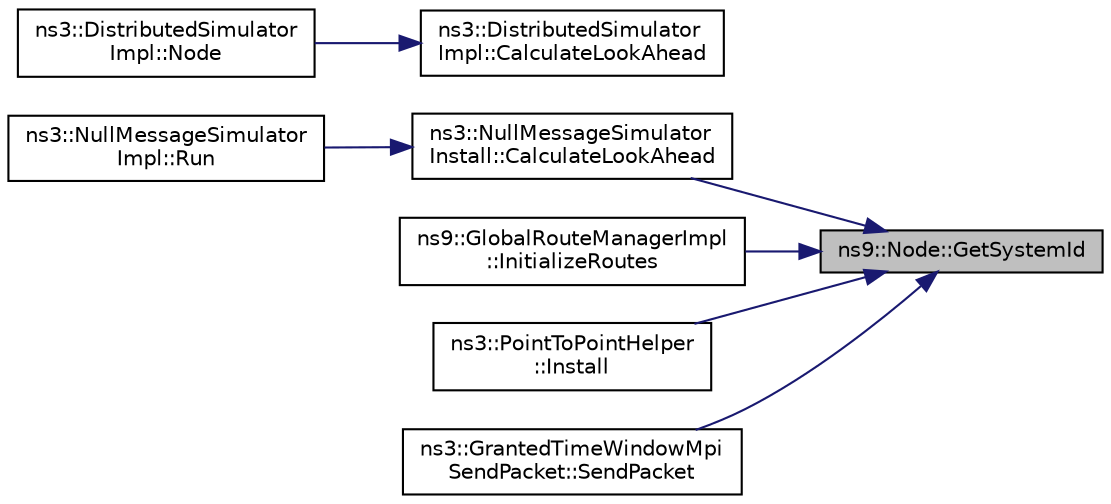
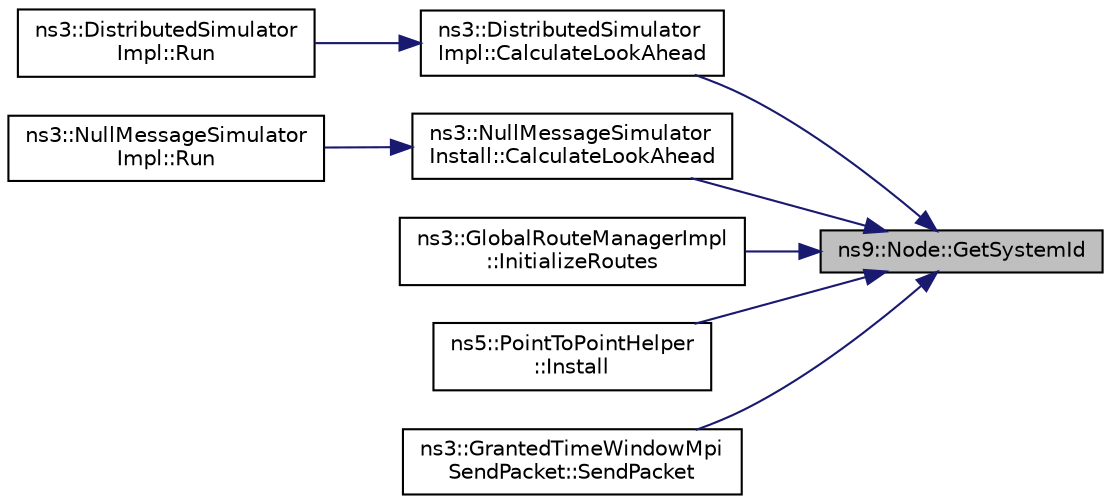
node "ns3::DistributedSimulator Impl::Node": label "ns3::DistributedSimulator Impl::Node" -> "ns3::DistributedSimulator Impl::Run"
edge "ns3::DistributedSimulator Impl::CalculateLookAhead" -> "ns9::Node::GetSystemId": added
node "ns9::GlobalRouteManagerImpl ::InitializeRoutes": label "ns9::GlobalRouteManagerImpl ::InitializeRoutes" -> "ns3::GlobalRouteManagerImpl ::InitializeRoutes"
node "ns3::PointToPointHelper ::Install": label "ns3::PointToPointHelper ::Install" -> "ns5::PointToPointHelper ::Install"
